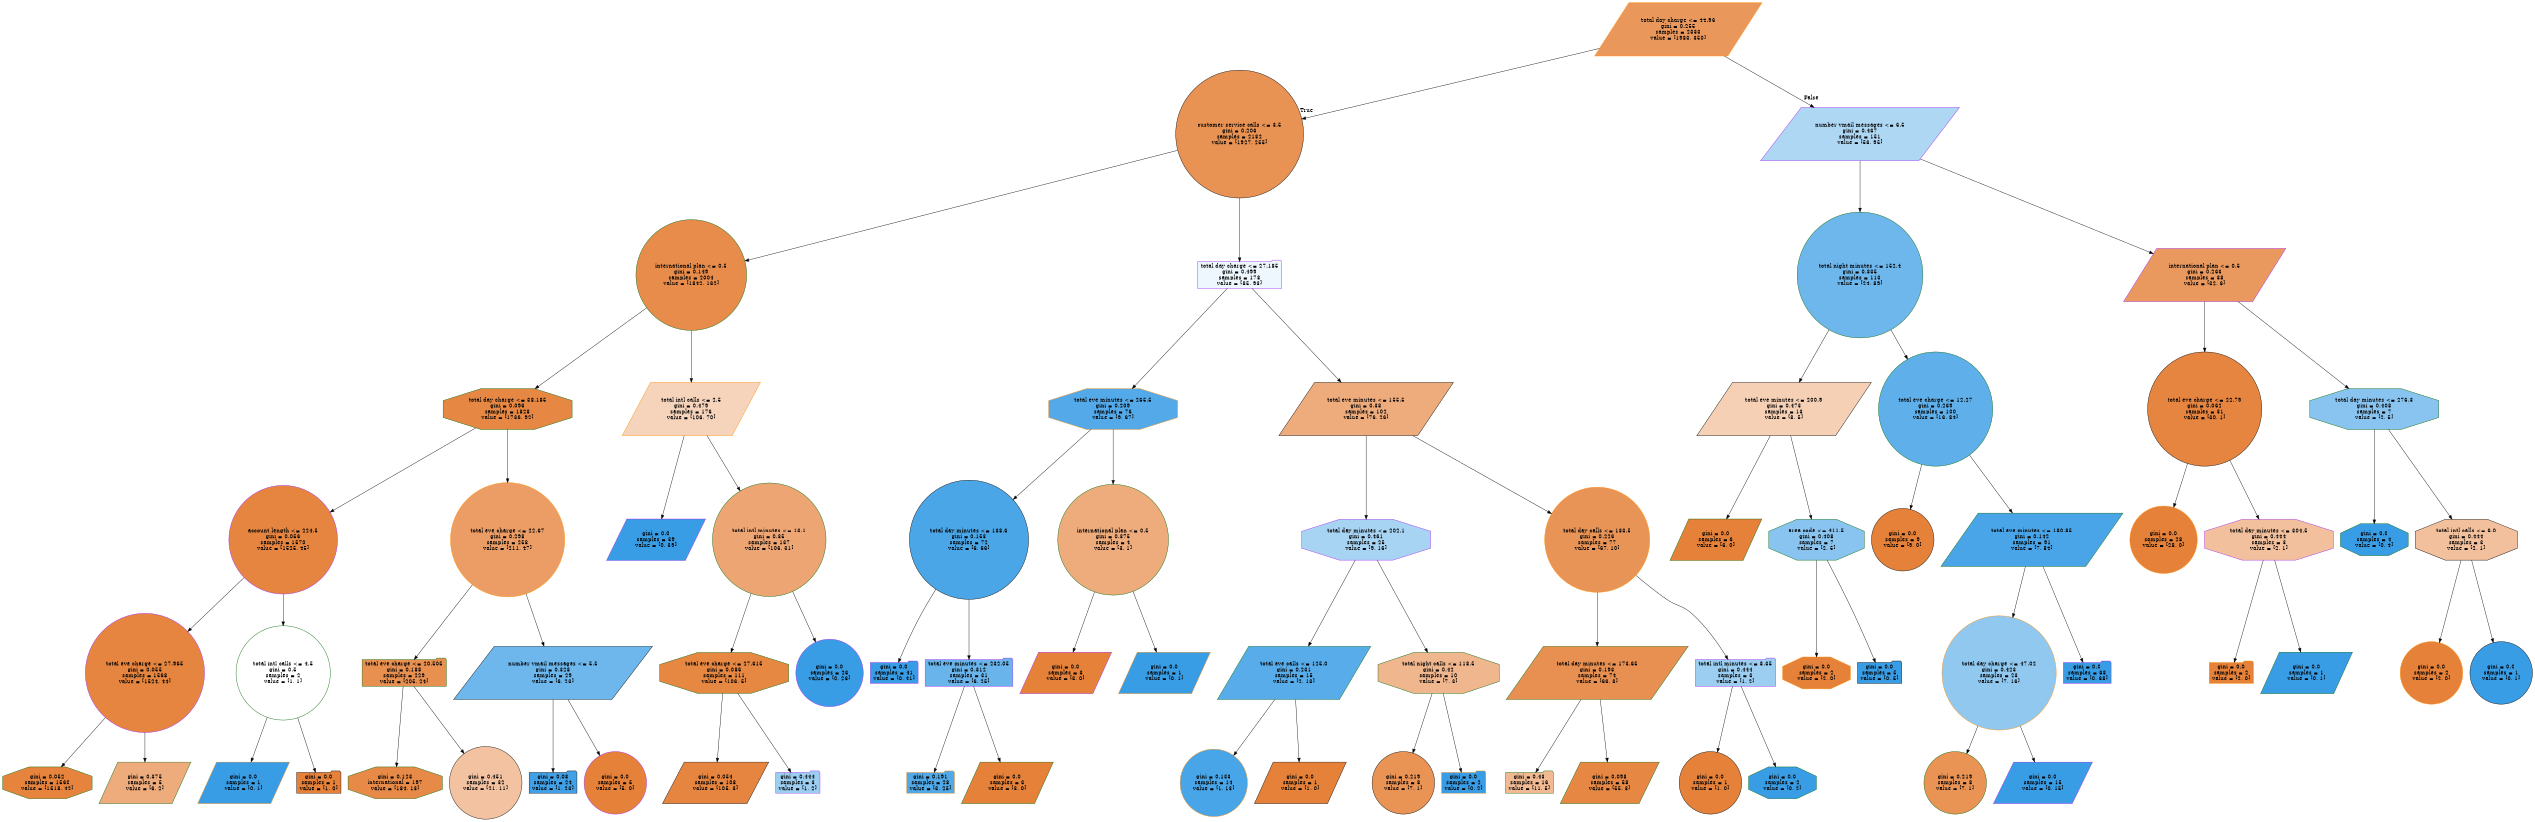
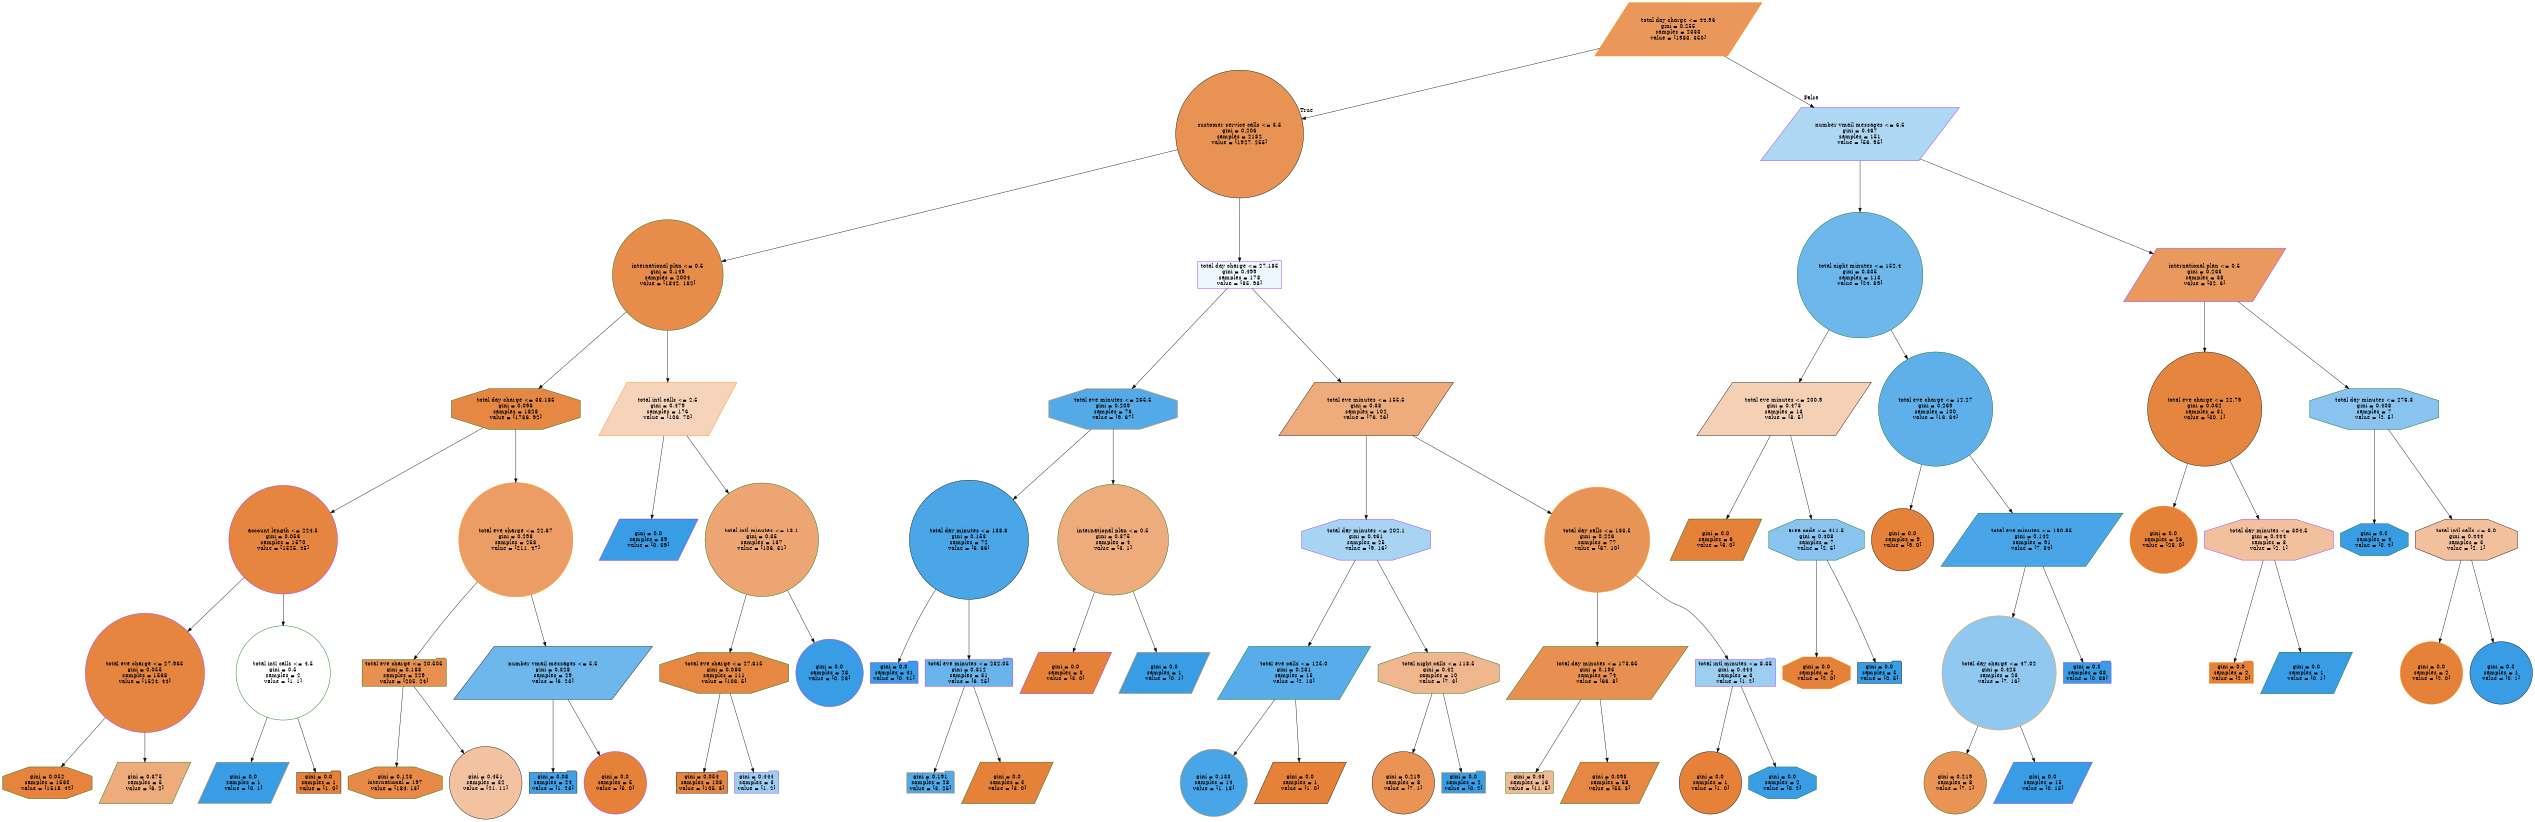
node "gini = 0.054 samples = 108 value = [105, 3]": shape parallelogram -> folder
